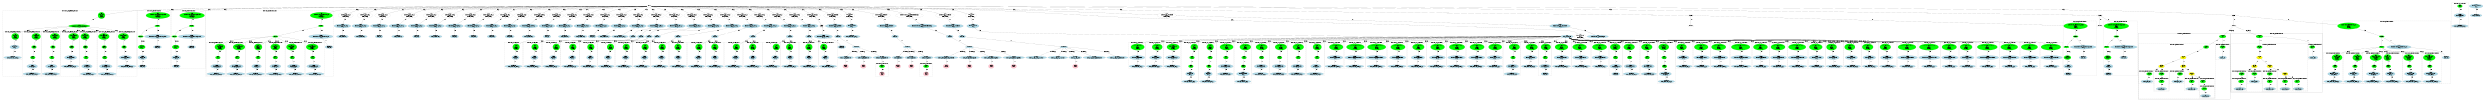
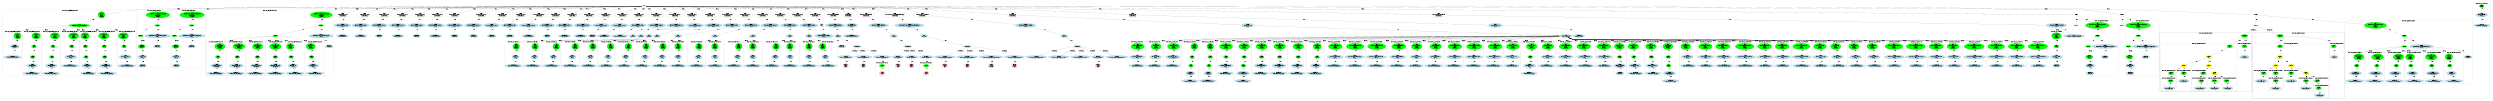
edge "Struct name: _ssSolverInfo_tag" -- "Decl name: rtModelPtr quals: [] storage: [] funcspec: []": now "TypeDecl declname: powerwindow_rtTimingBridge quals: []" -- "Decl name: rtModelPtr quals: [] storage: [] funcspec: []"
edge "Typedef name: RTWSolverInfo quals: [] storage: ['typedef']" -- "Decl name: numZcSignals quals: [] storage: [] funcspec: []": now "Typedef name: RTWSolverInfo quals: [] storage: ['typedef']" -- "TypeDecl declname: RTWSolverInfo quals: []"
cluster "powerwindow_rtw_solver.h:56:25": label "powerwindow_rtw_solver.h:56:25" -> "powerwindow_int_solver.h:56:25"
